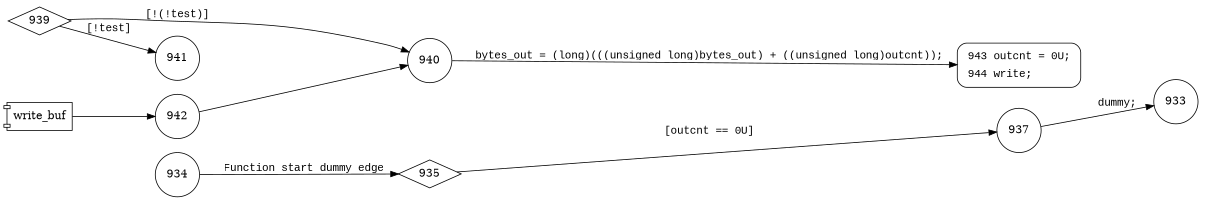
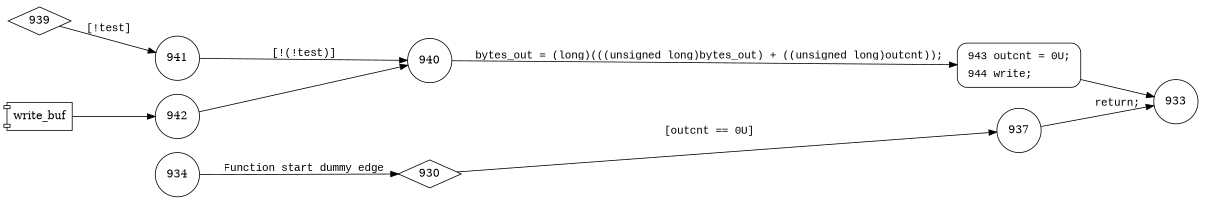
edge "939" -> "940": now "941" -> "940"
edge "943" -> "933": added
edge "937" -> "933": label "dummy;" -> "return;"
node "935": label "935" -> "930"
